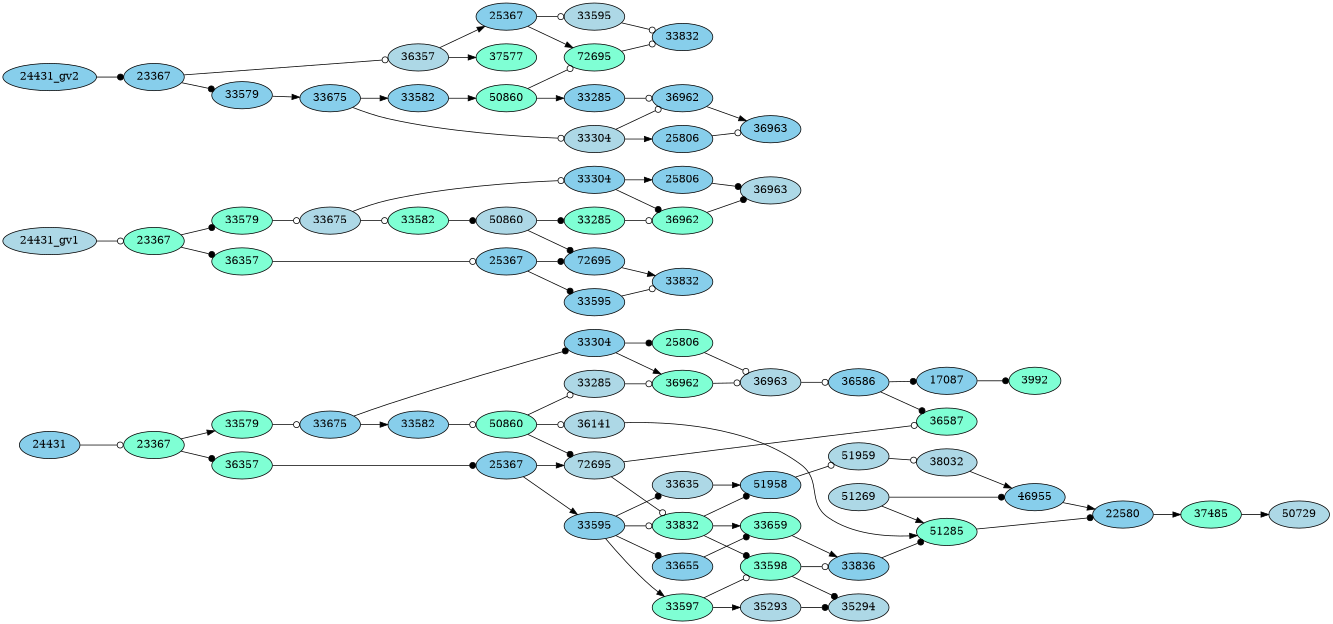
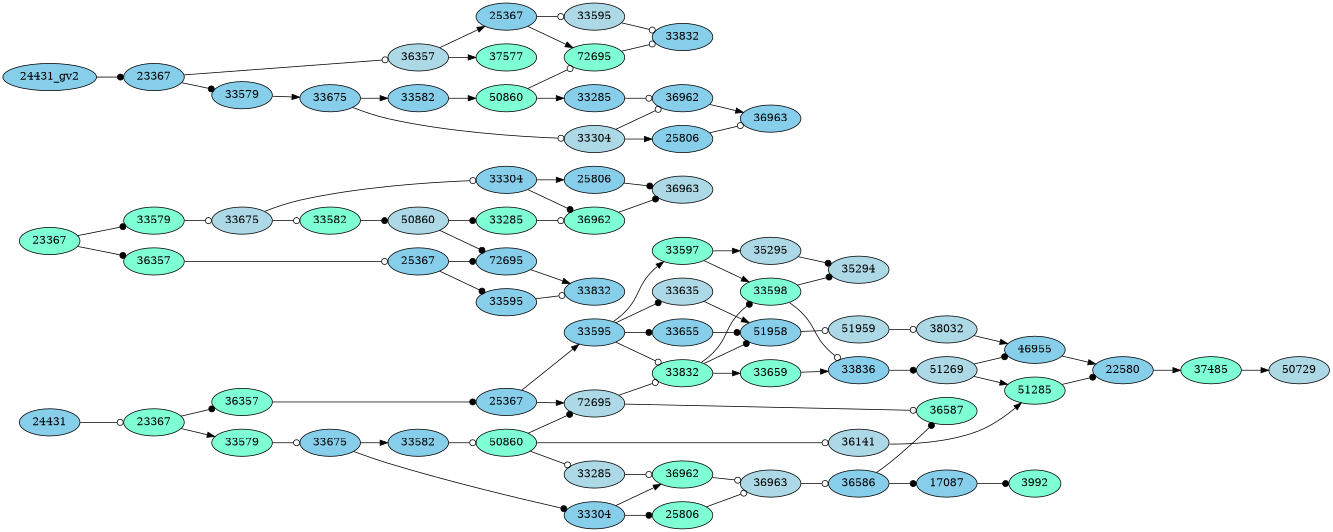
node "24431_gv1": removed
edge "33655" -> "33659": now "33655" -> "51958"
edge "33836" -> "51285": now "33836" -> "51269"
edge "33597" -> "33598": arrowhead odot -> normal
node "35293": label "35293" -> "35295"
